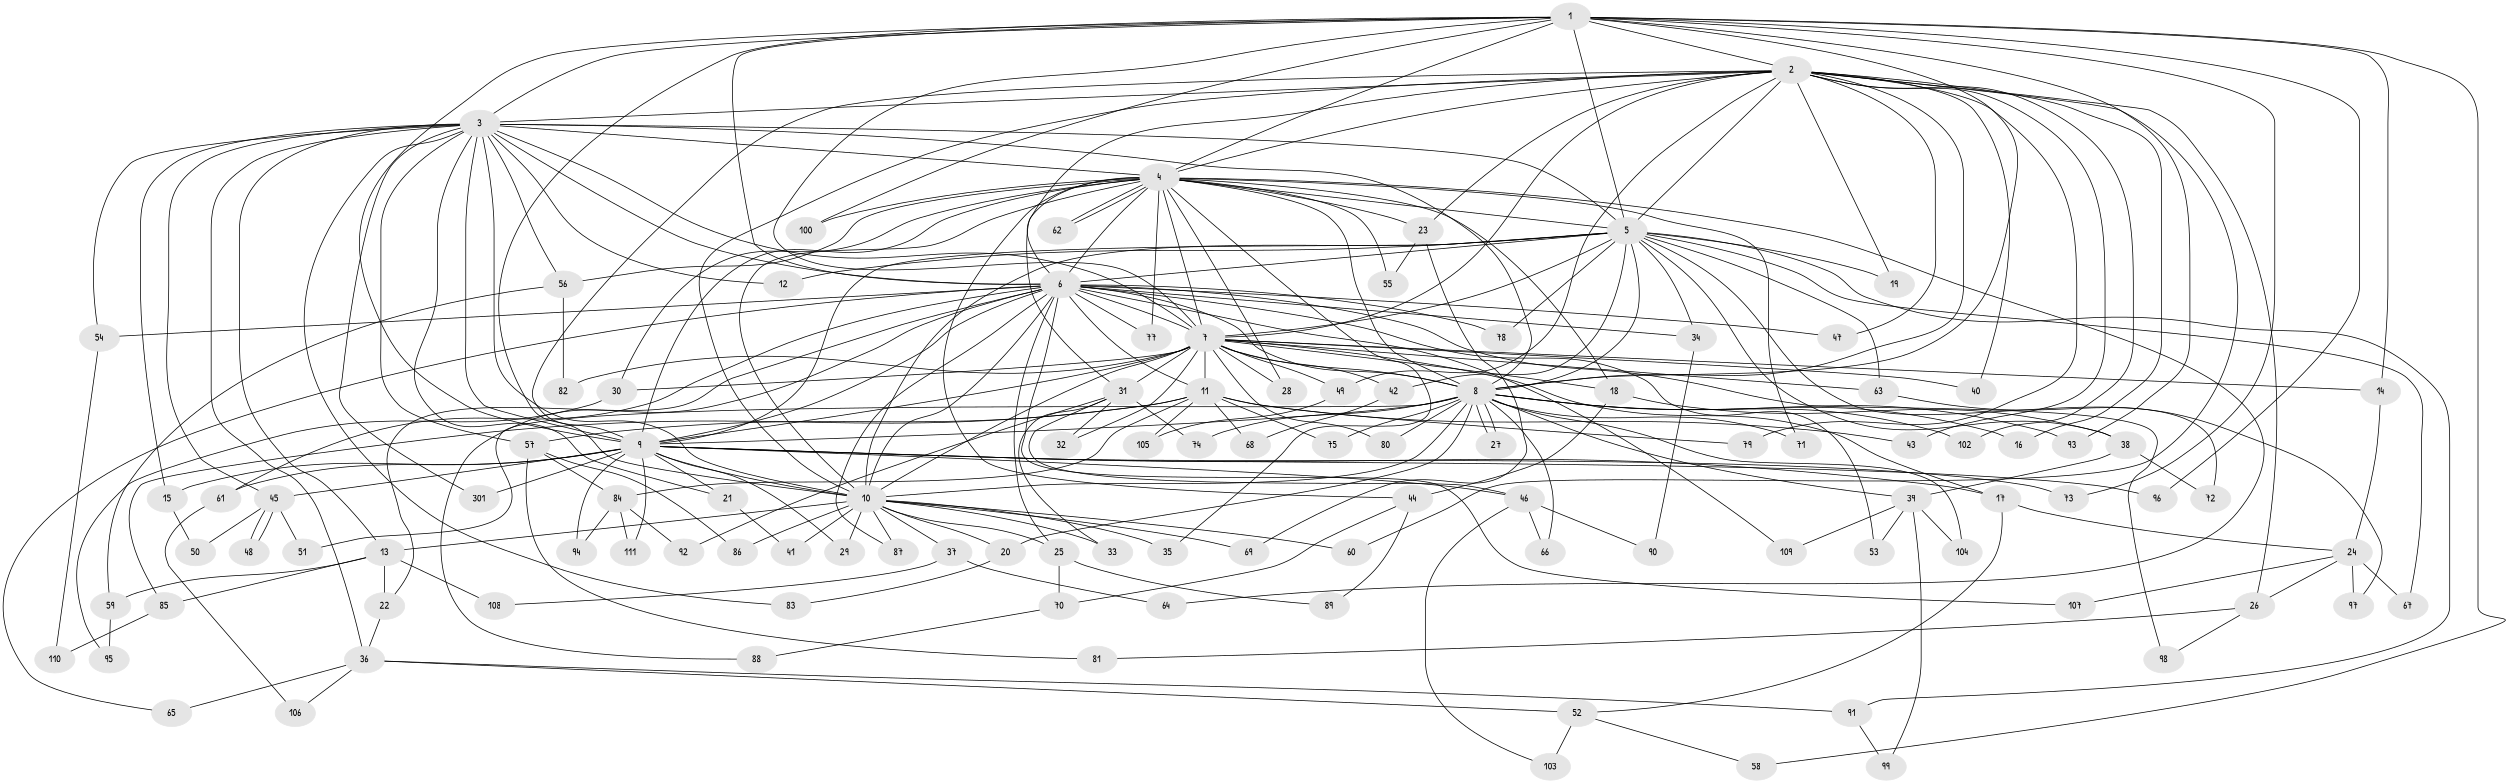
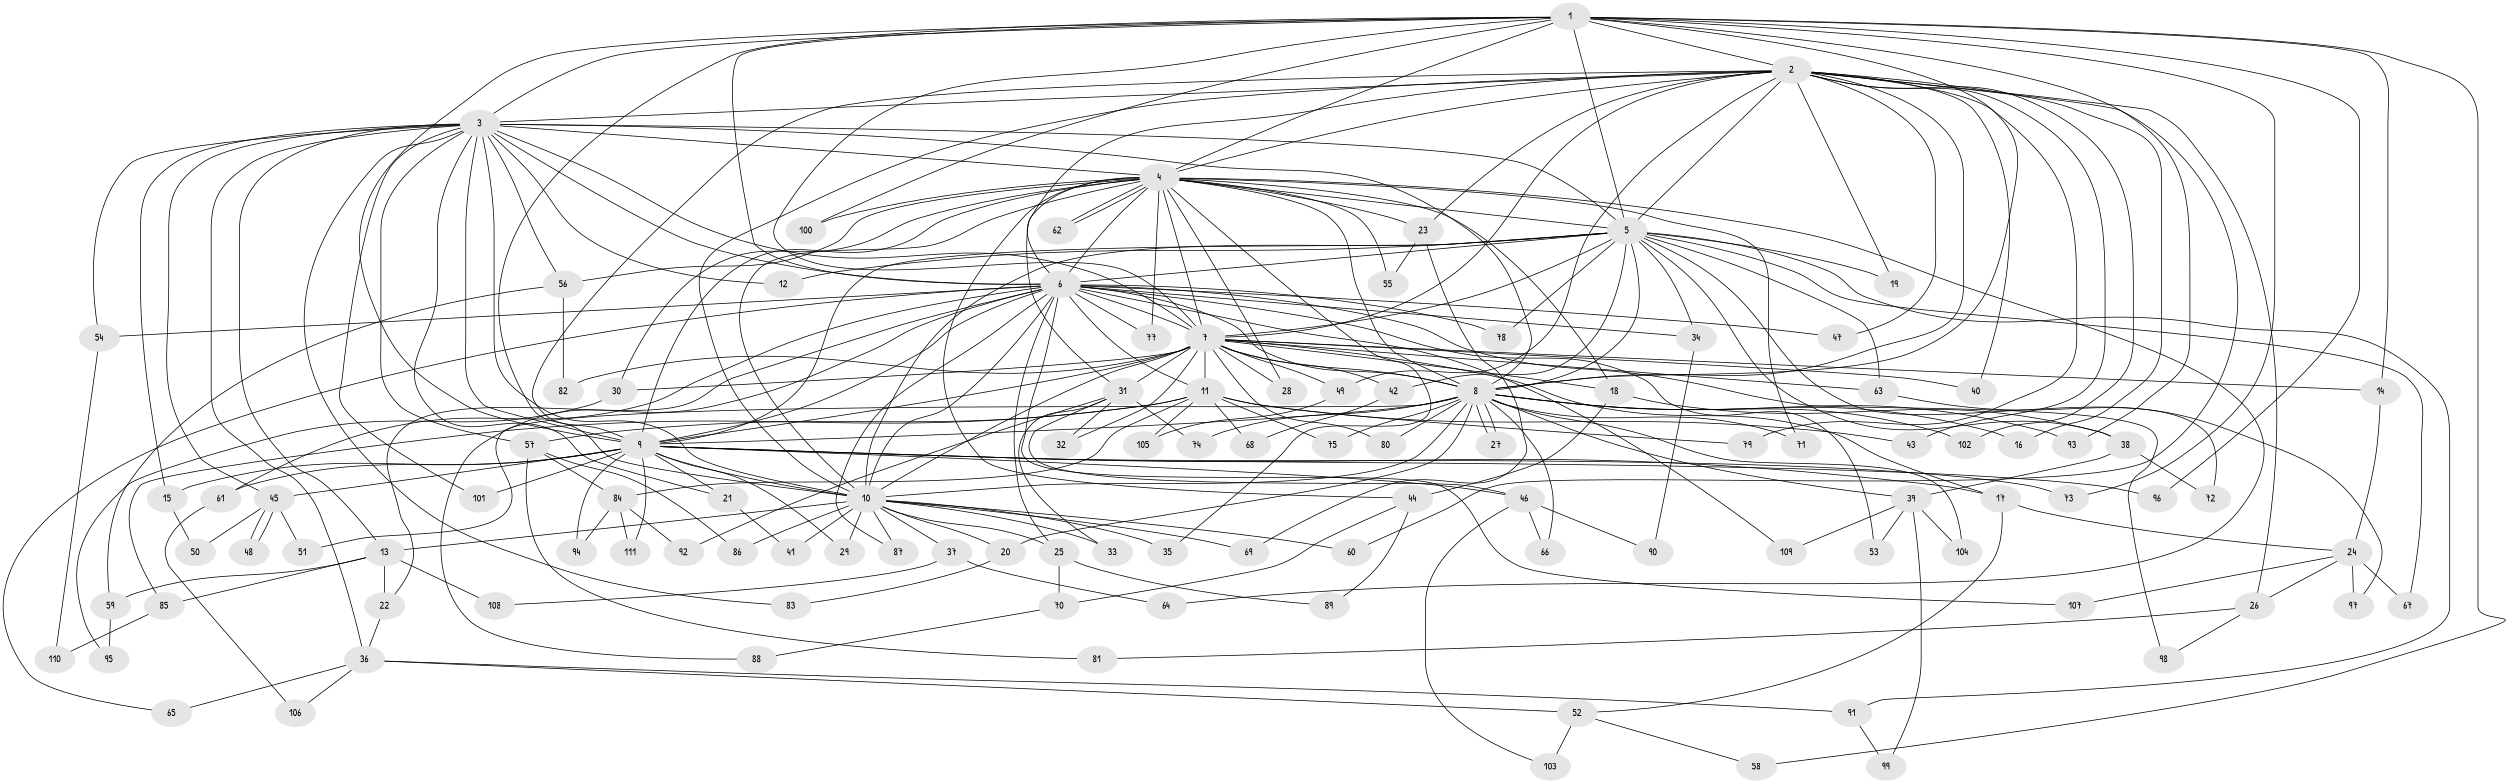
node "301": label "301" -> "101"
